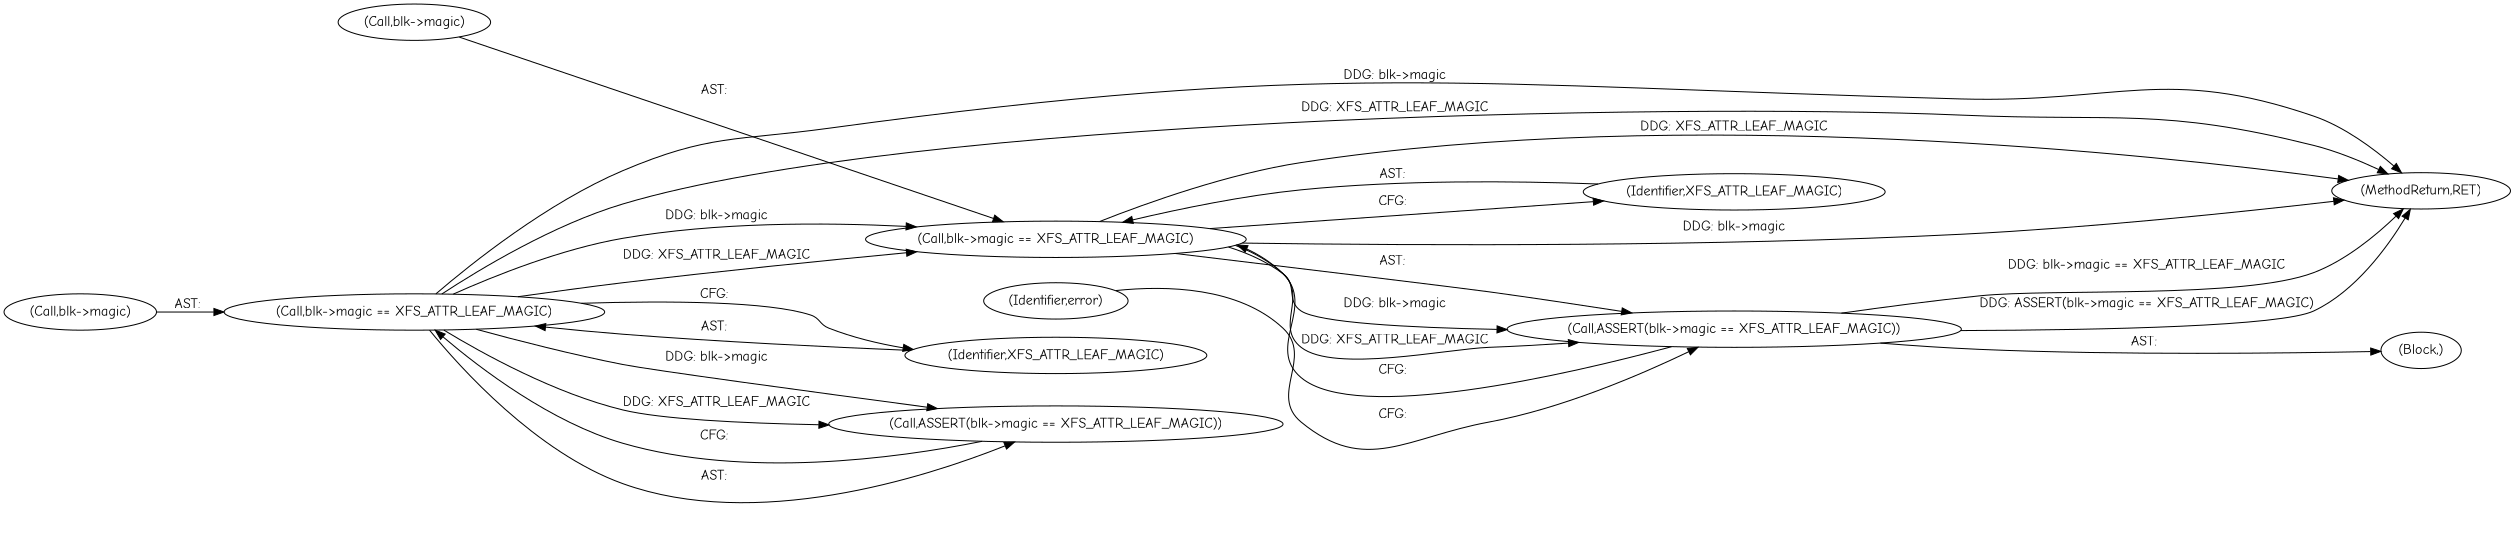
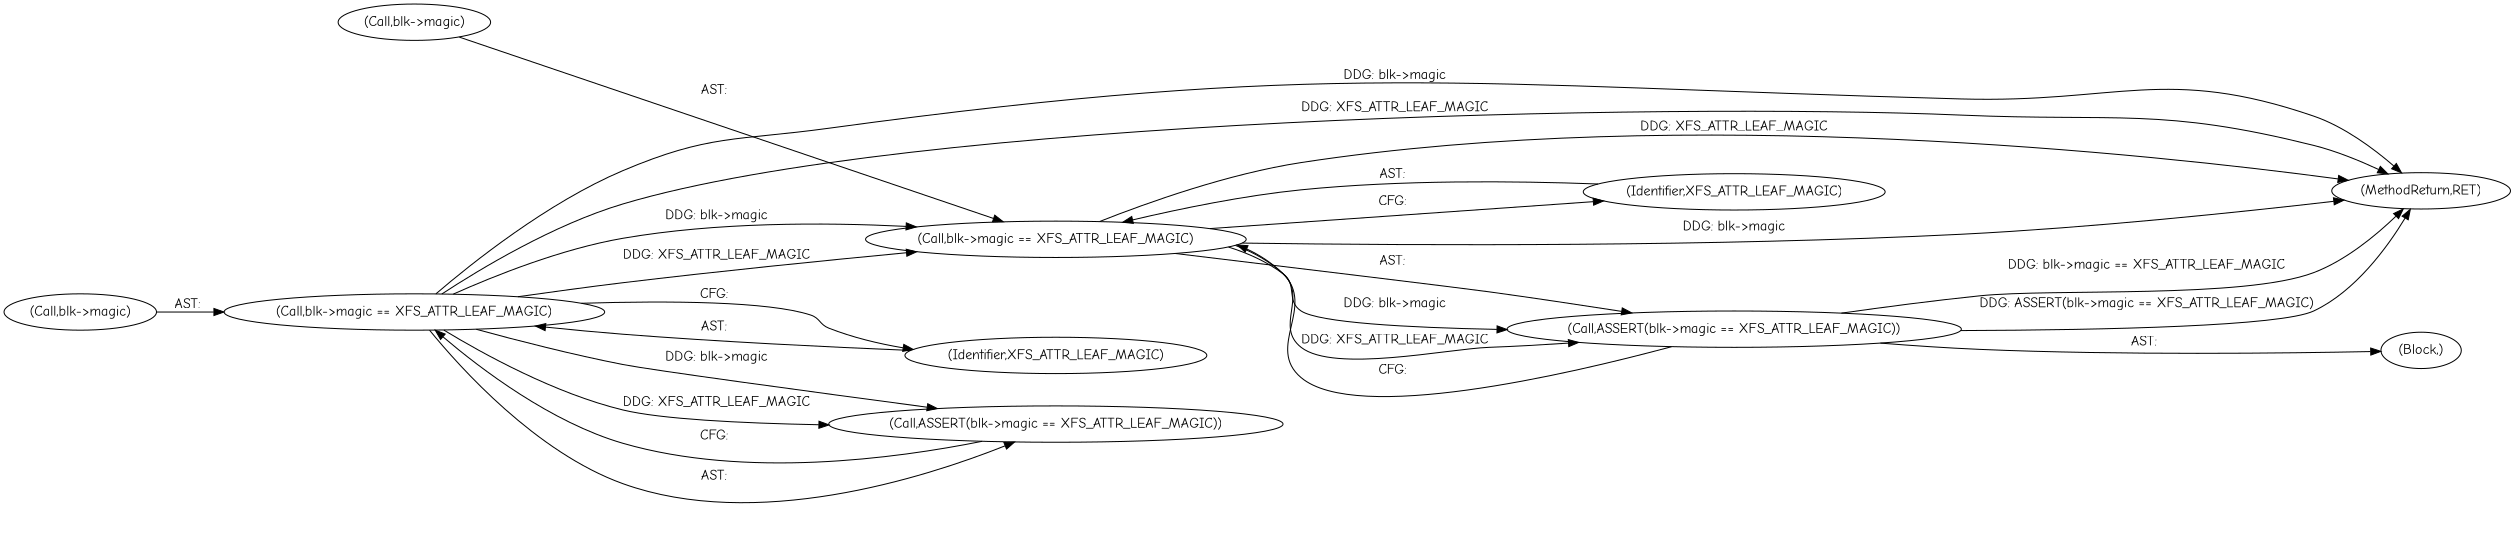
node "(Identifier,error)": removed
